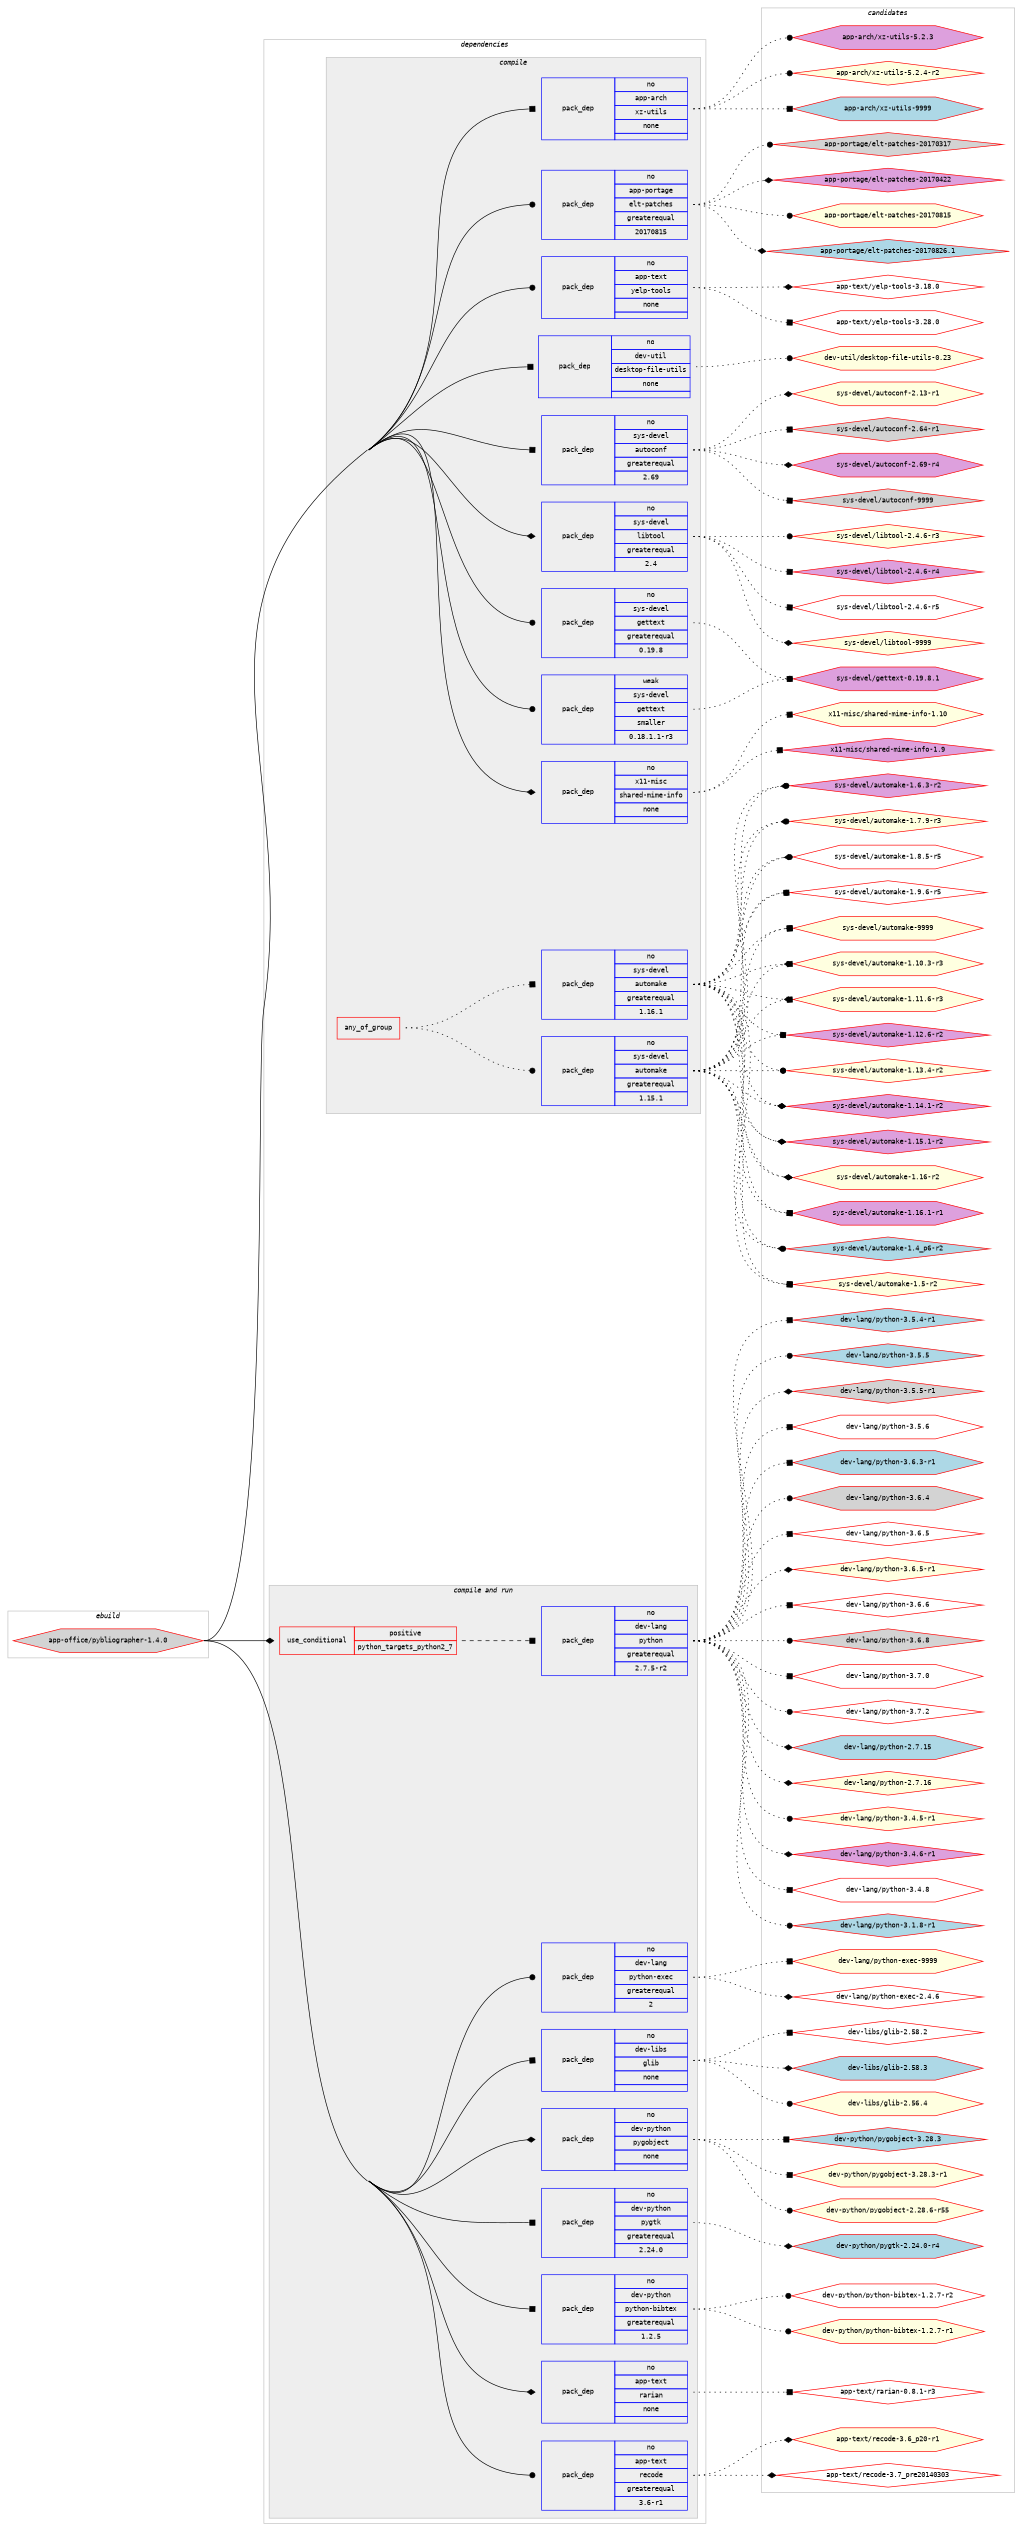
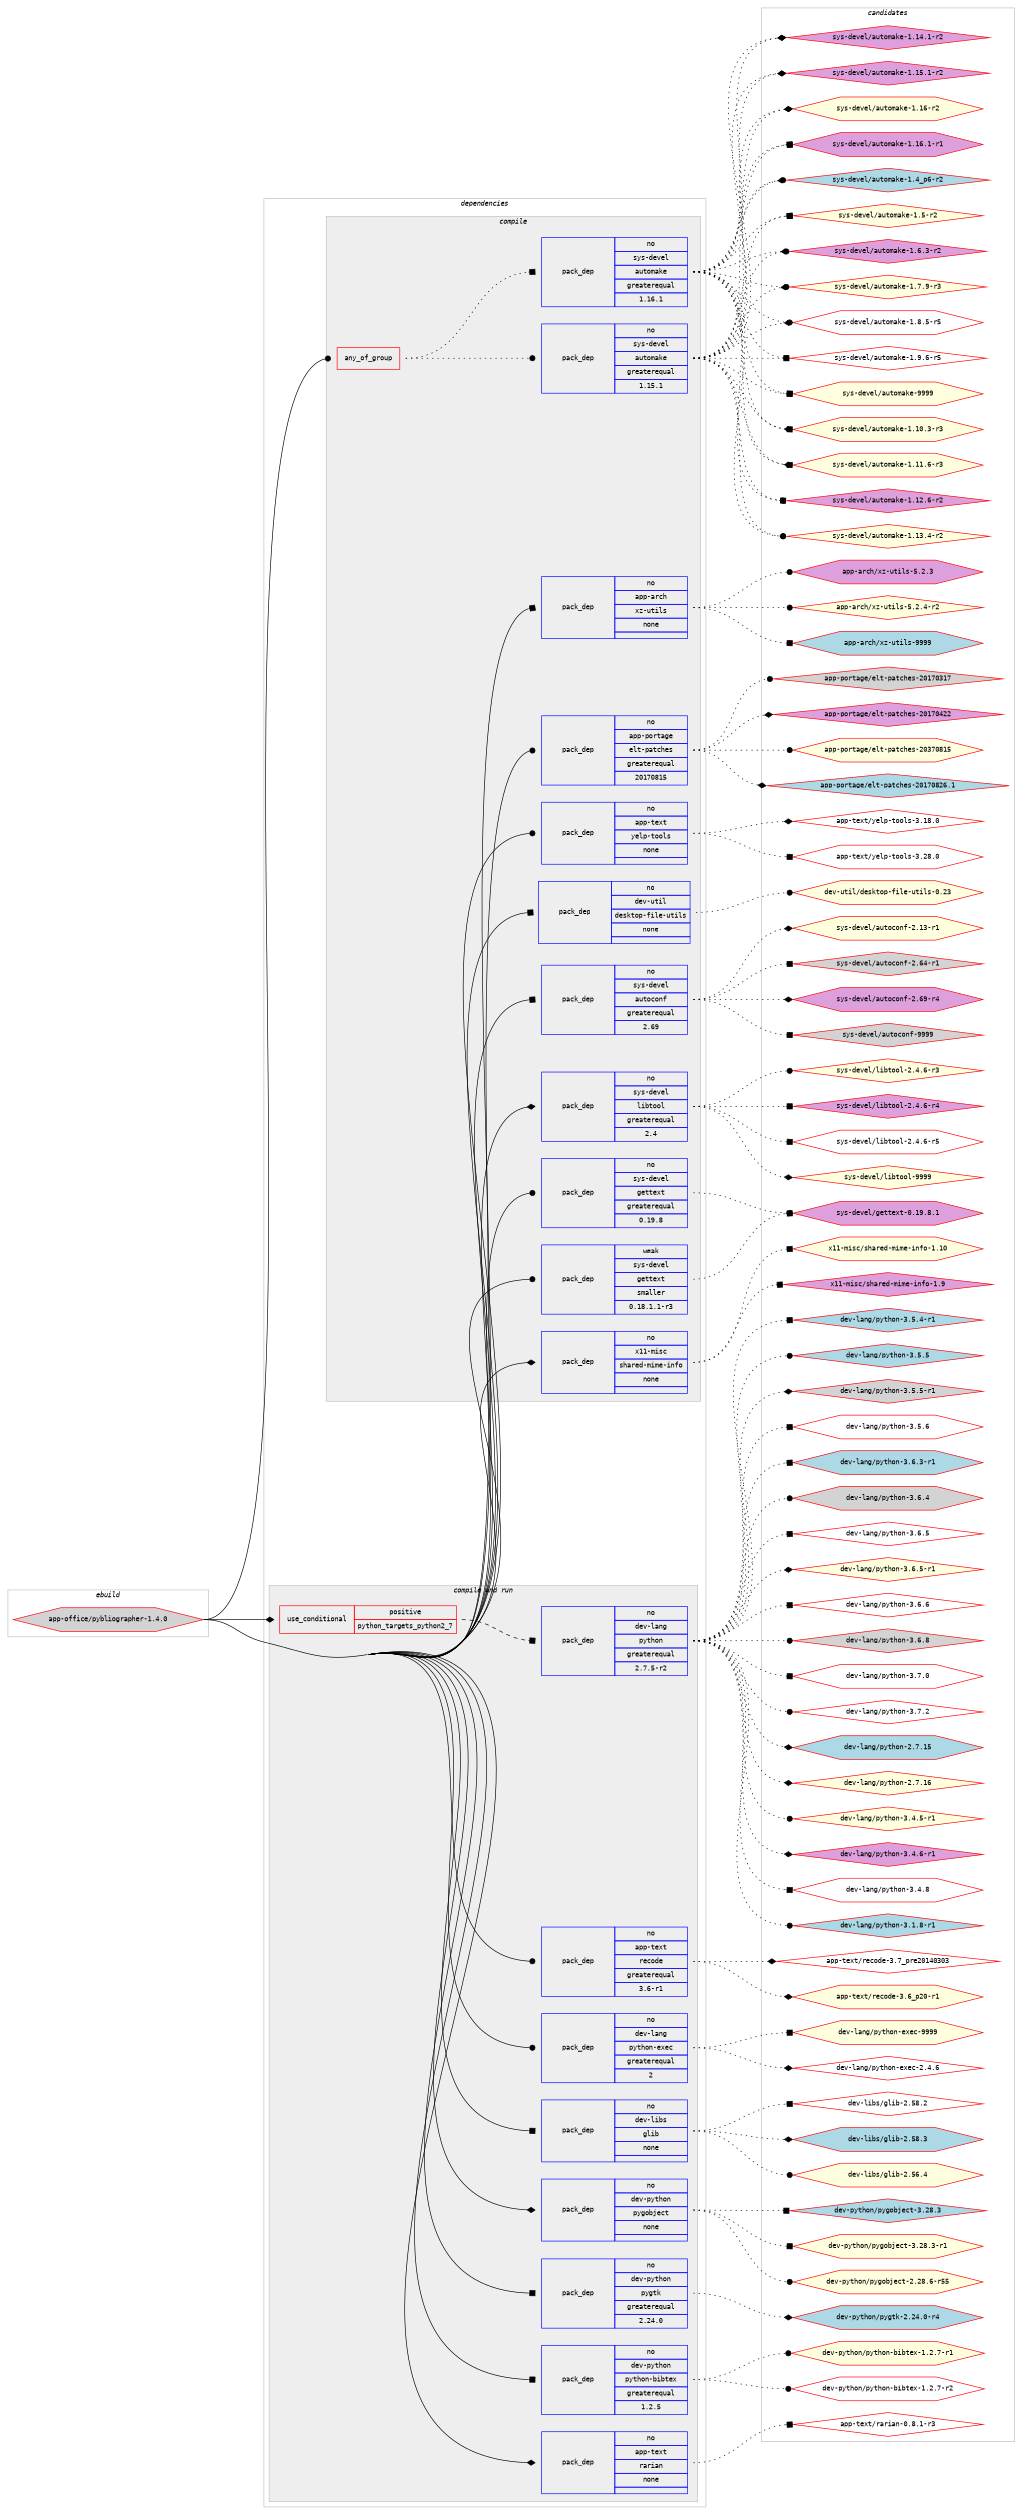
node "app-portage/elt-patches-20170815": label "app-portage/elt-patches-20170815" -> "app-portage/elt-patches-20370815"
edge "app-office/pybliographer-1.4.0" -> "any_of_group": added
